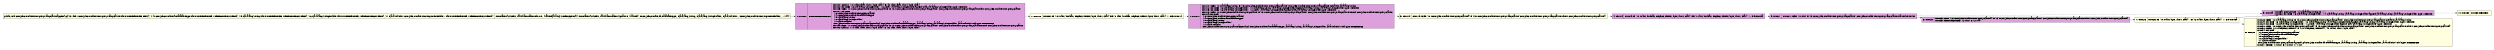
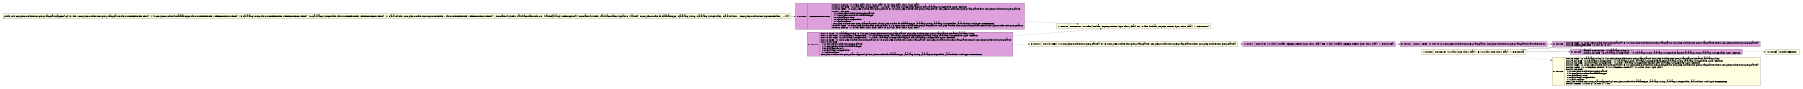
node "0: 0x0000": text "TYPE_ENTER_BLOCK" -> "MTH_ENTER_BLOCK"
edge "1: 0x000e" -> "2: 0x0010": reversed
node "2: 0x0010": text "(r5 I:java.lang.String)" -> "(r5 I:java.lang.Throws)"
edge "6: 0x0023" -> "7: 0x0026": reversed
